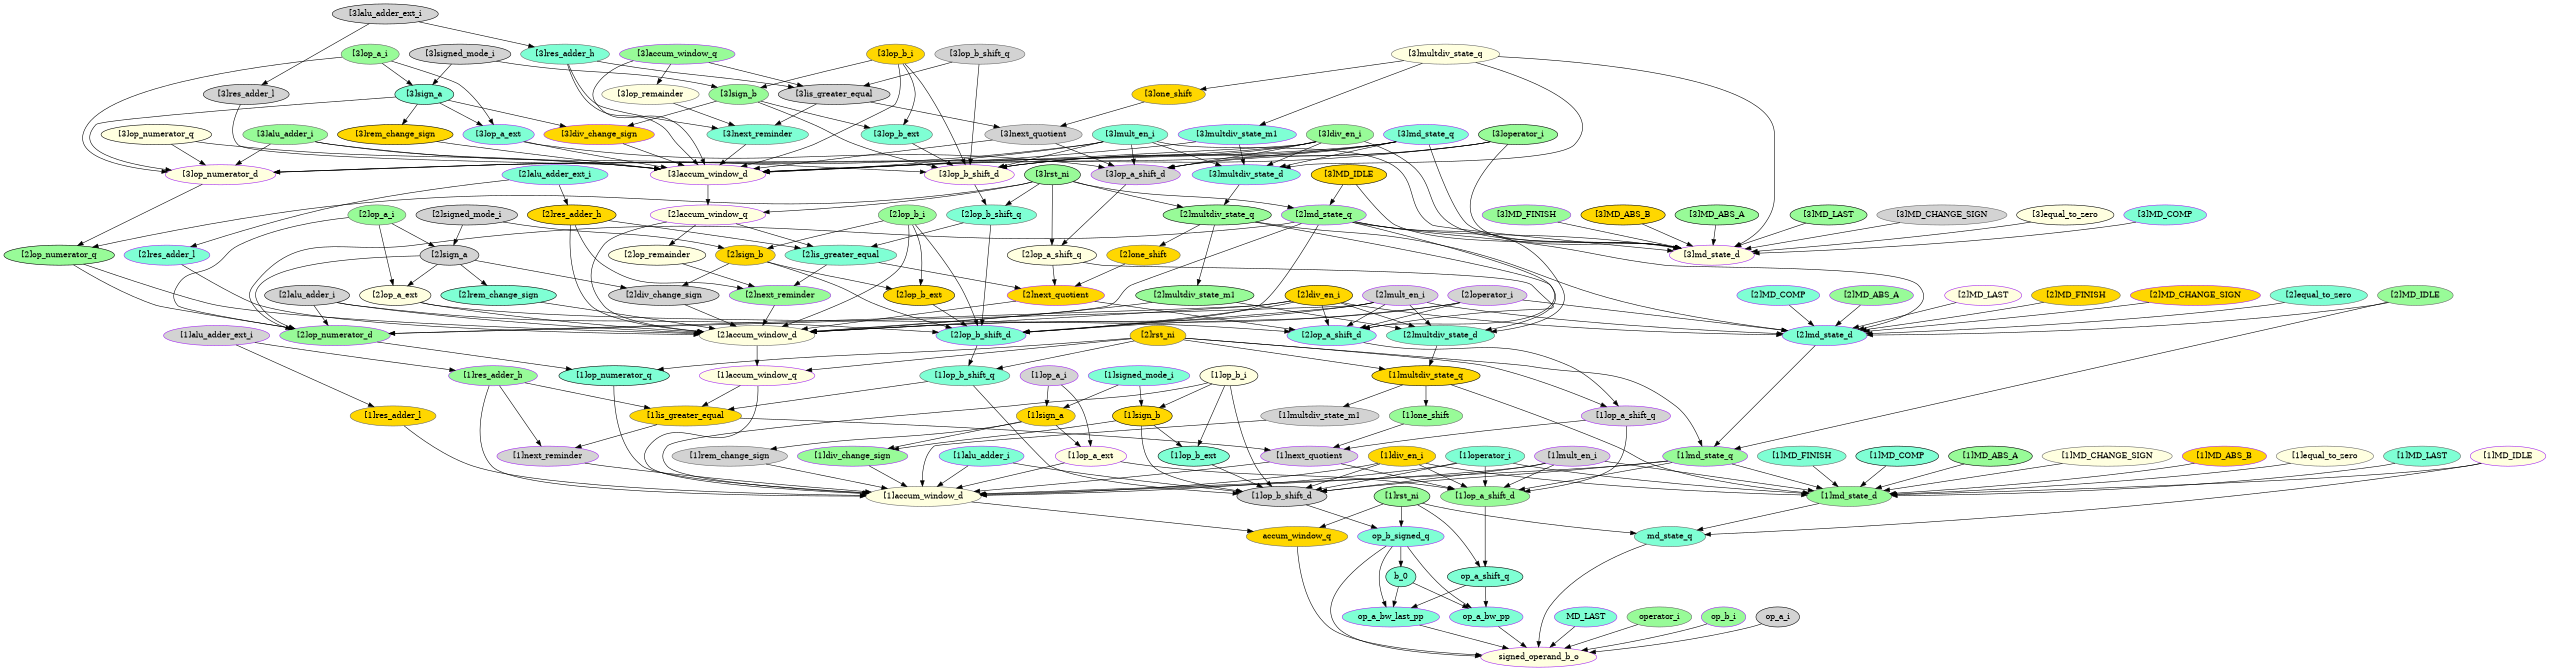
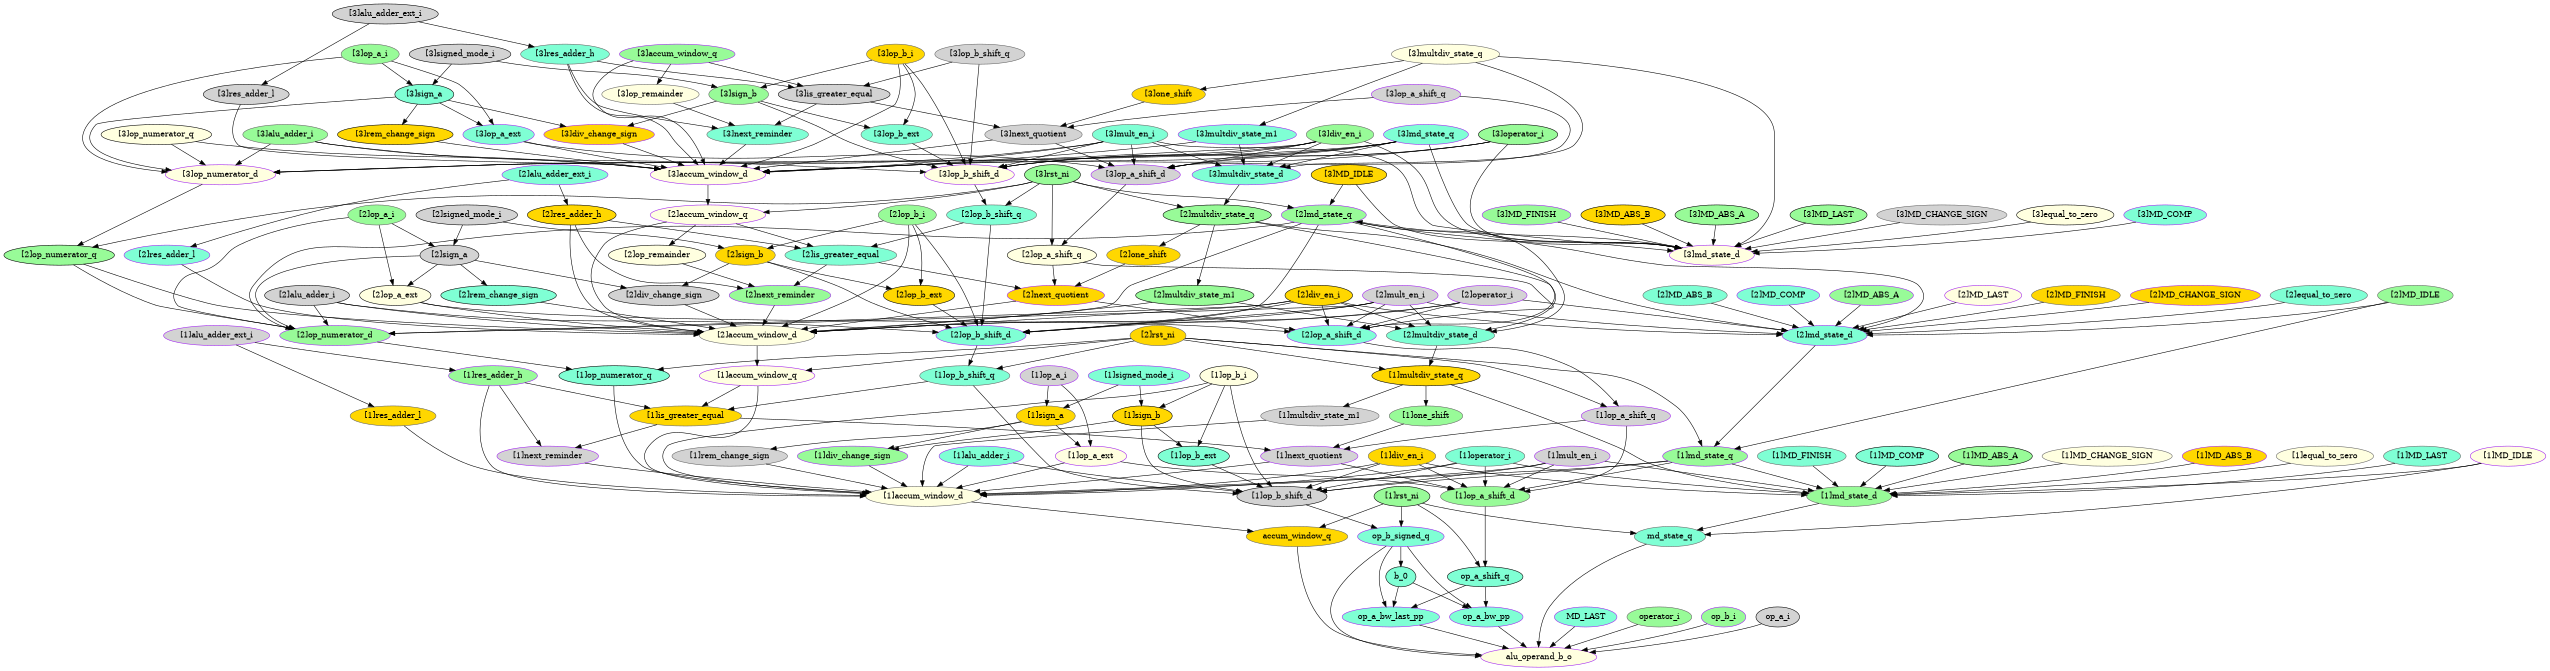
node "[3]op_a_shift_q": added
edge "[2]md_state_q" -> "[3]md_state_d": reversed
node "[2]MD_ABS_B": added
node "signed_operand_b_o": label "signed_operand_b_o" -> "alu_operand_b_o"
